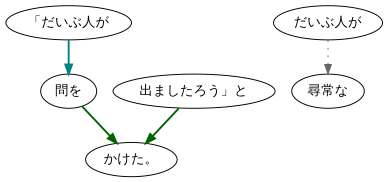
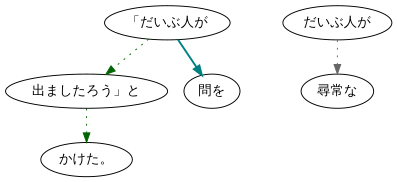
edge "「だいぶ人が" -> "出ましたろう」と": added
edge "問を" -> "かけた。": removed
edge "出ましたろう」と" -> "かけた。": style bold -> dotted
